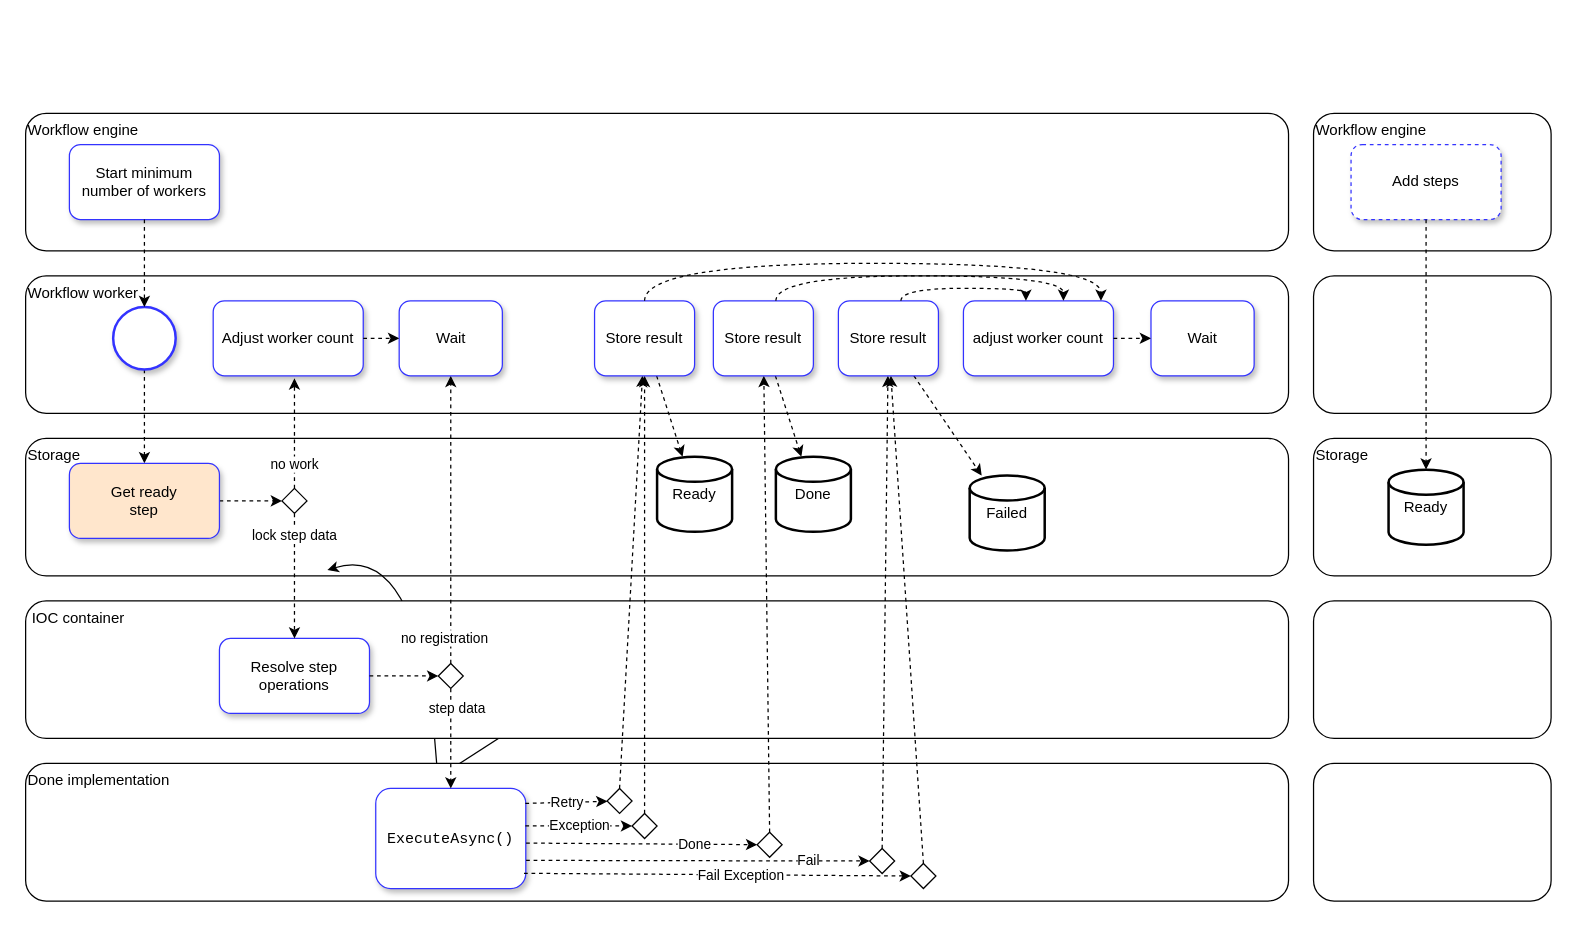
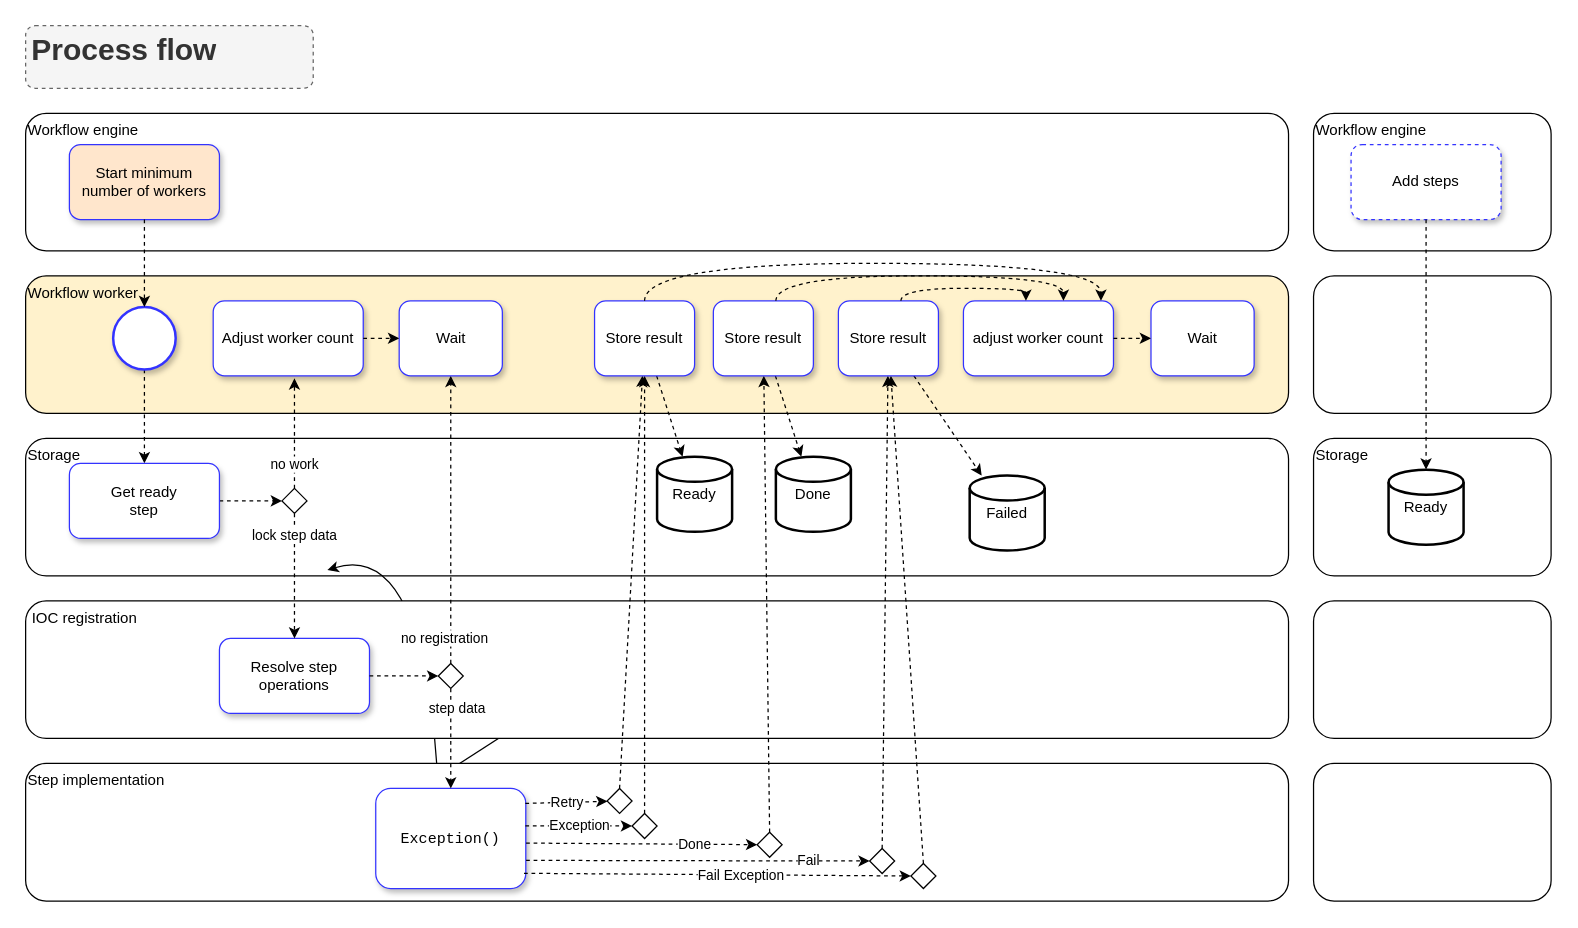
node "Process flow": added
node "Start minimum number of workers": fillcolor #ffffff -> #ffe6cc
node "Workflow worker": fillcolor #ffffff -> #fff2cc
node "Get ready step": fillcolor #ffe6cc -> #ffffff
node "IOC container": label "IOC container" -> "IOC registration"
node "Done implementation": label "Done implementation" -> "Step implementation"
node "ExecuteAsync()": label "ExecuteAsync()" -> "Exception()"
